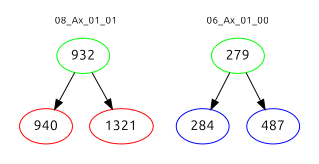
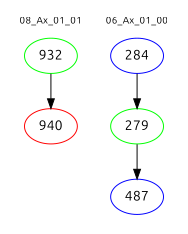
edge "279" -> "284": reversed
node "1321": removed
